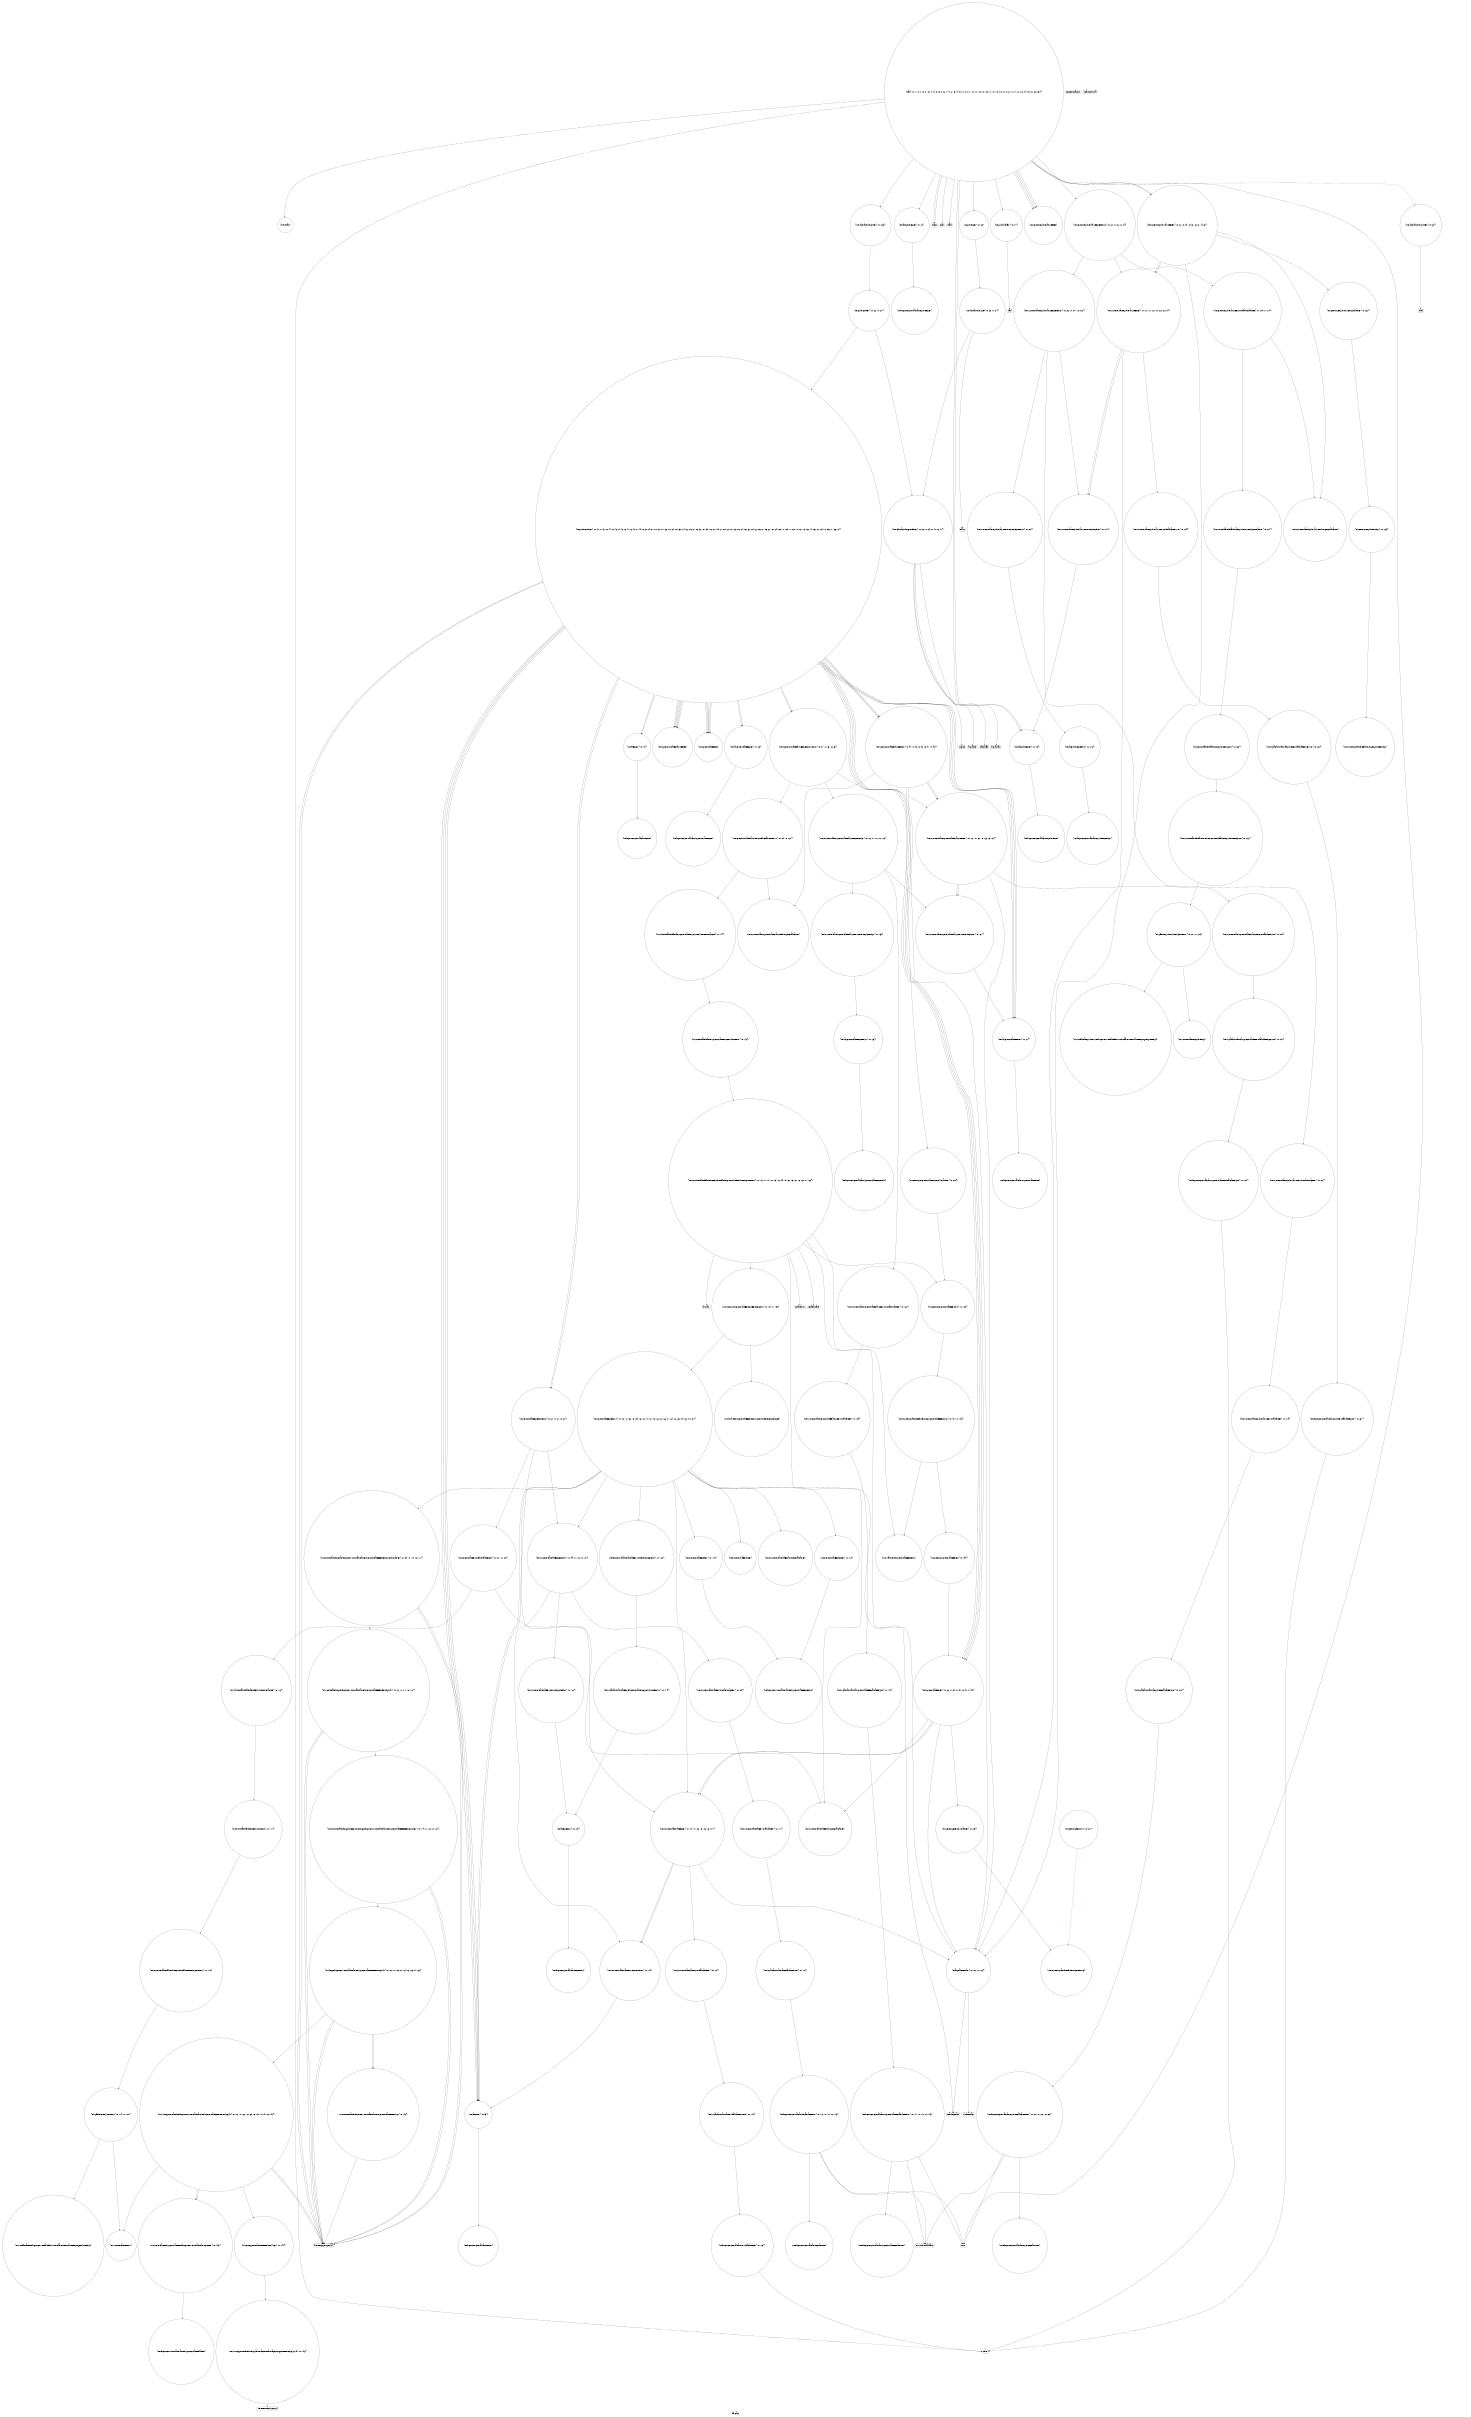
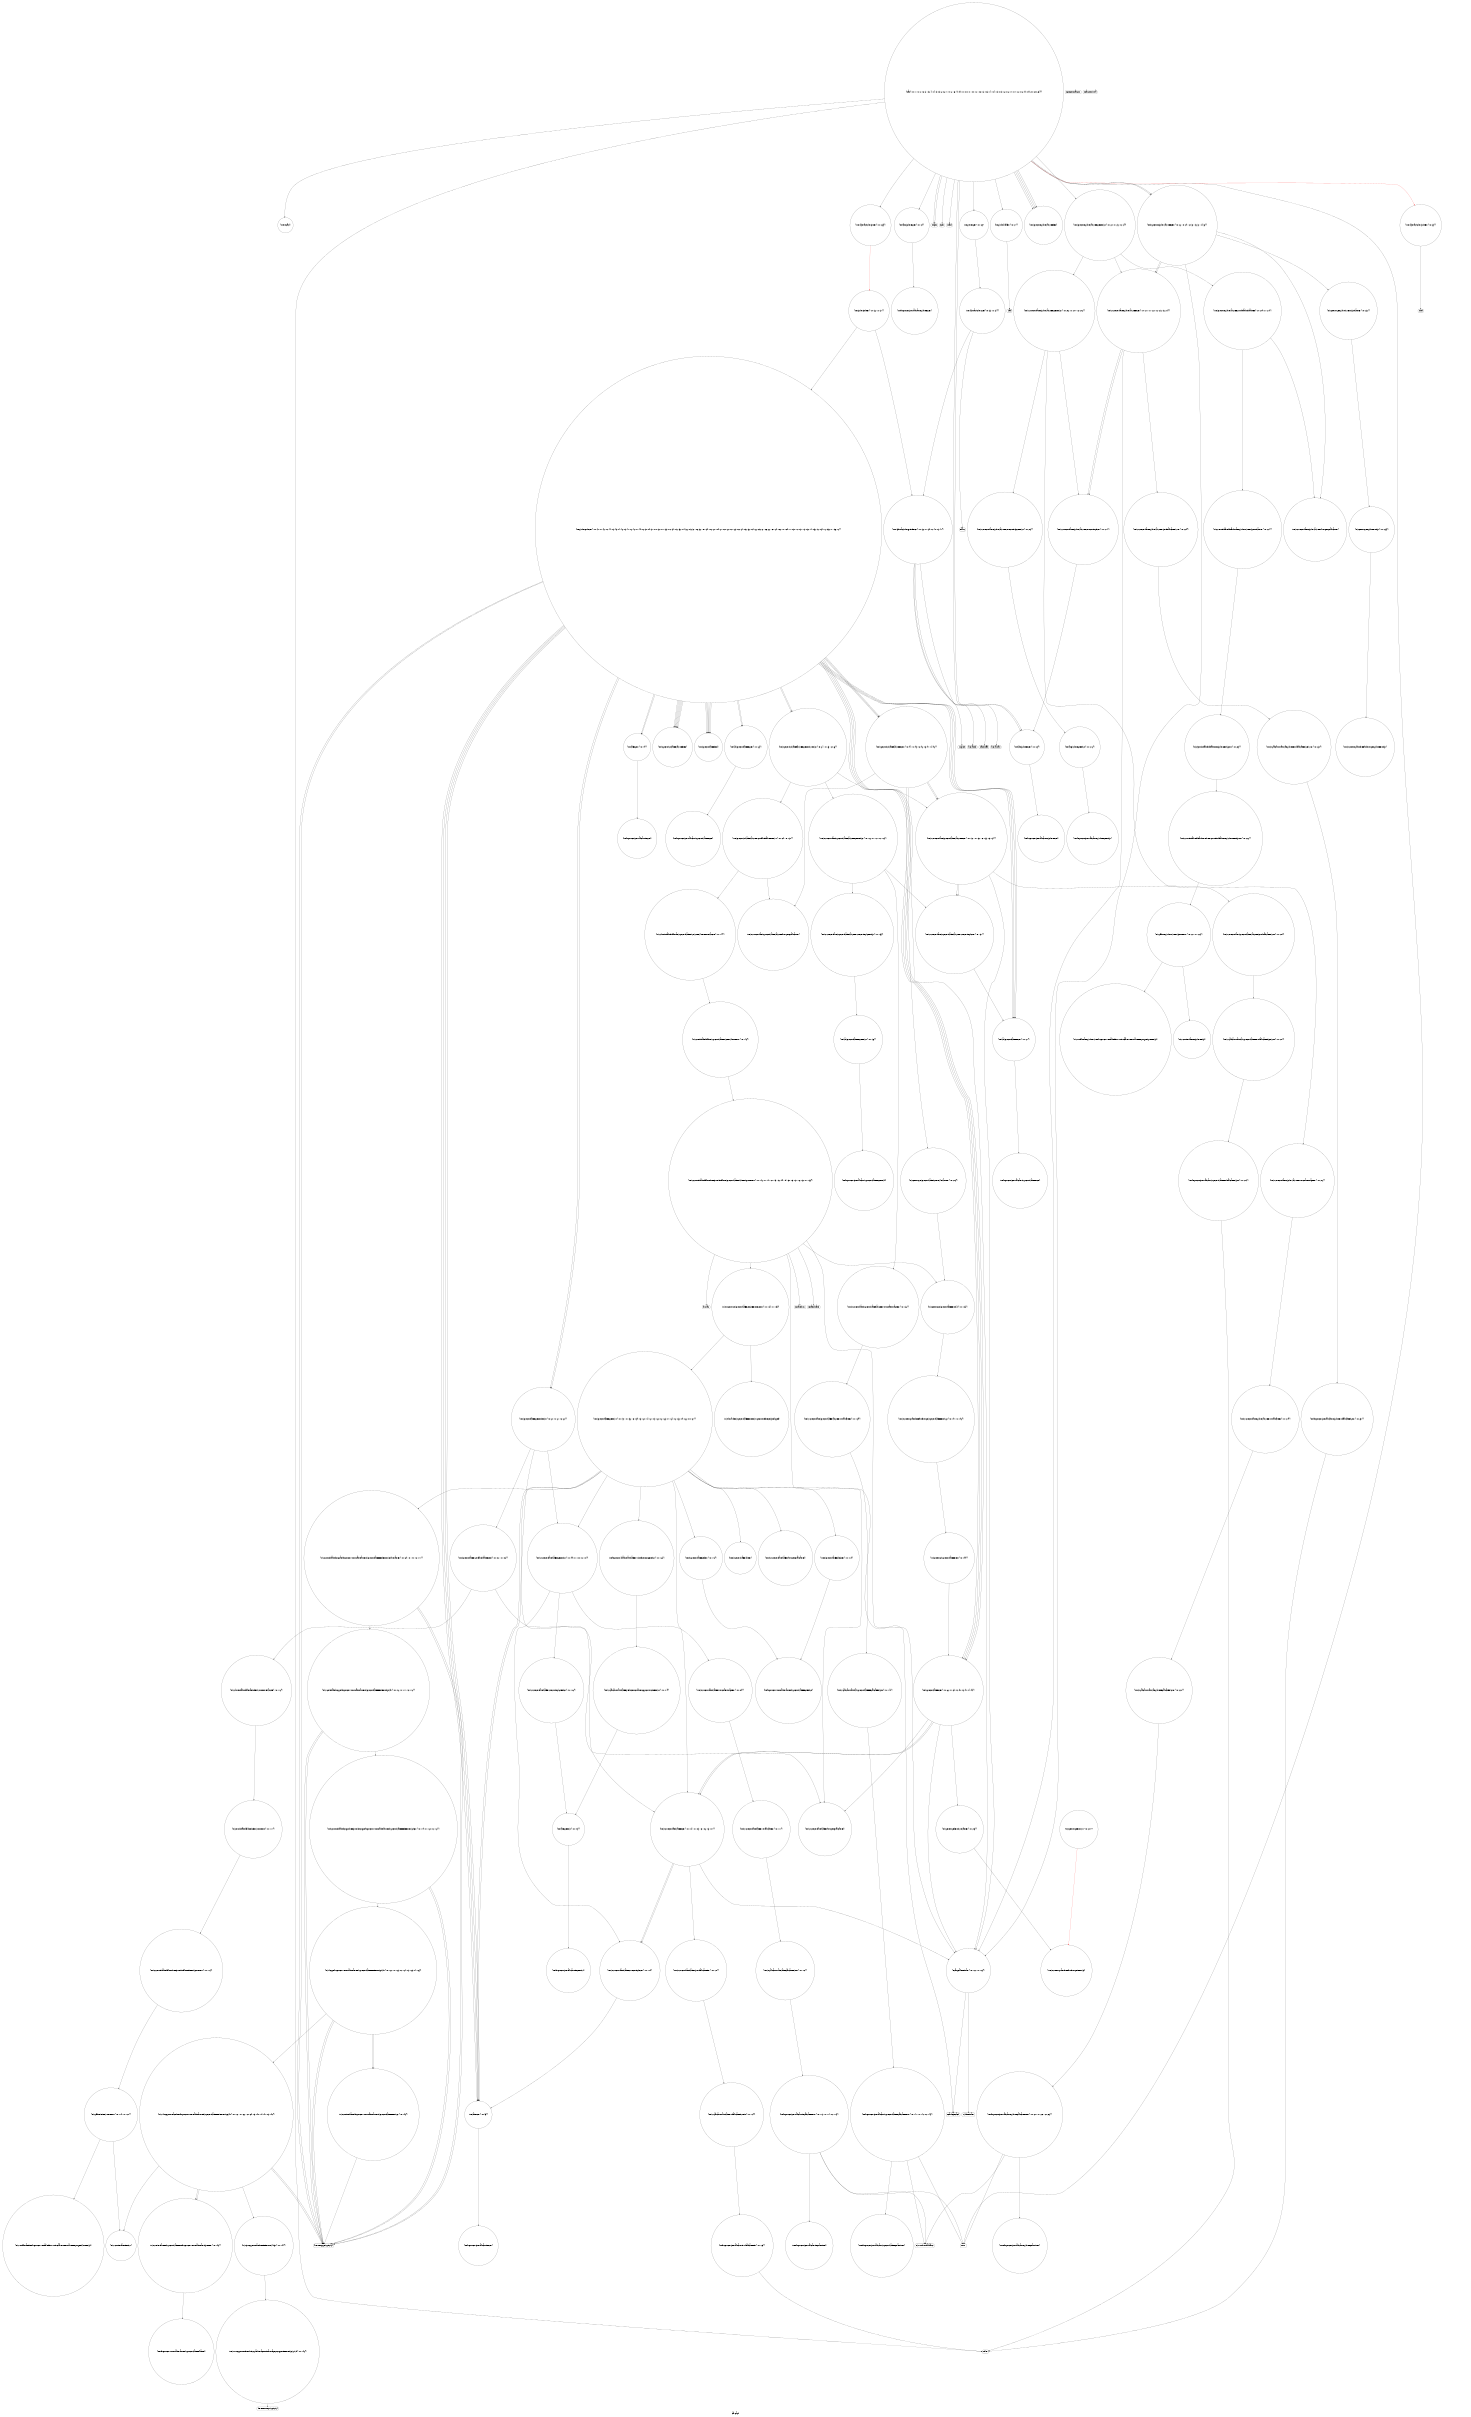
node "{_ZSt11__addressofISt6vectorIiSaIiEEEPT_RS3_}": removed
